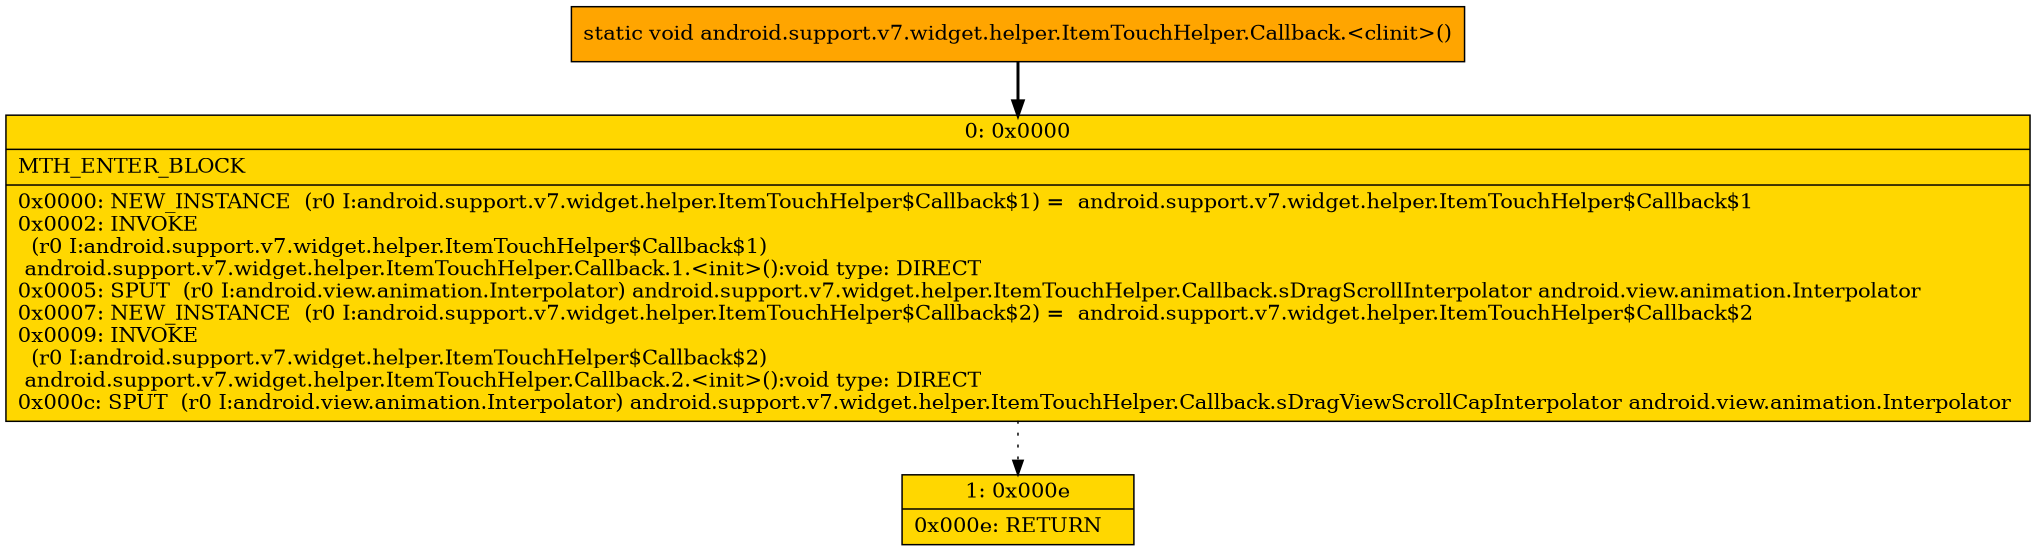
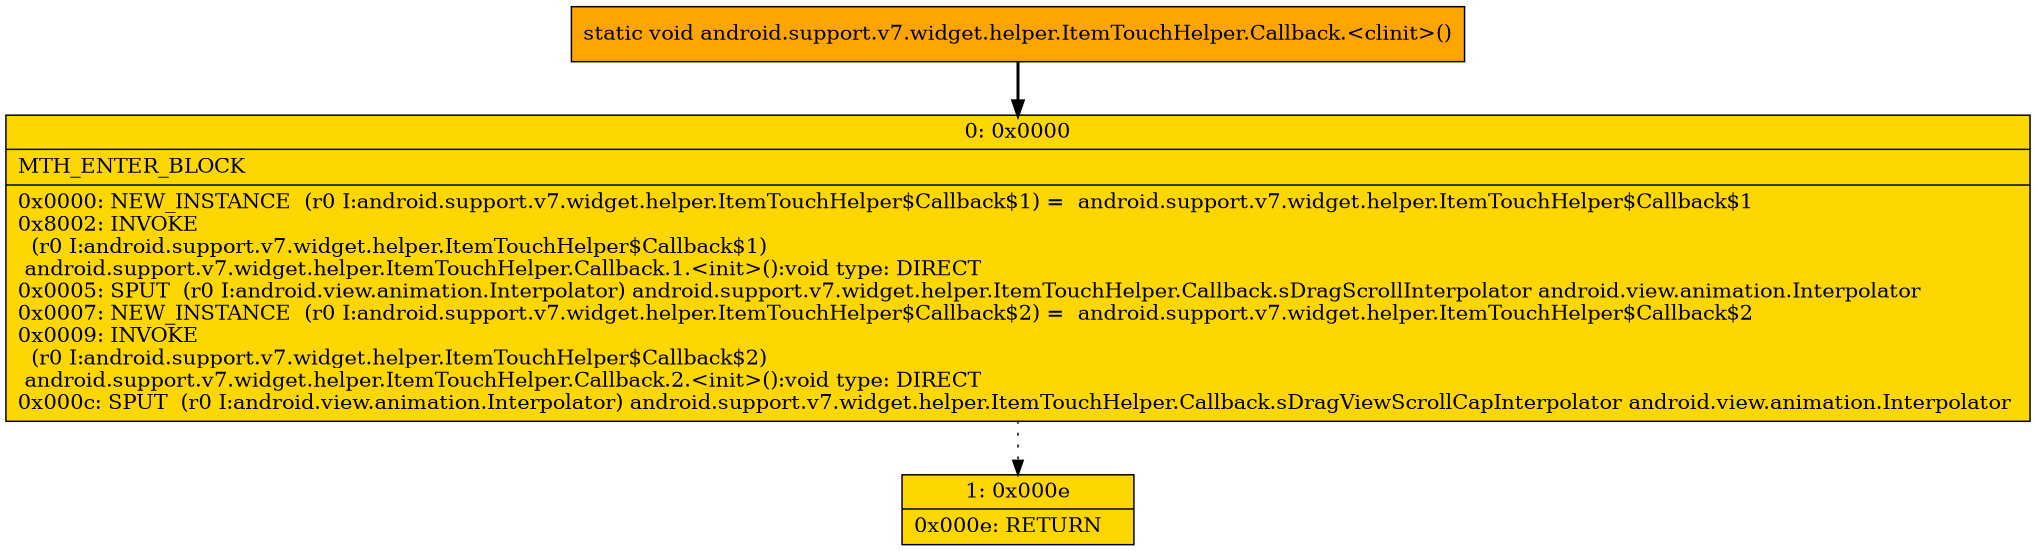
node "0: 0x0000": text "0x0002: INVOKE" -> "0x8002: INVOKE"
